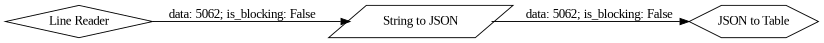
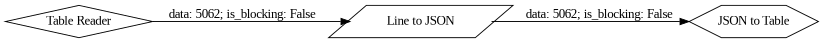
node "Line Reader": label "Line Reader" -> "Table Reader"
node "String to JSON": label "String to JSON" -> "Line to JSON"
